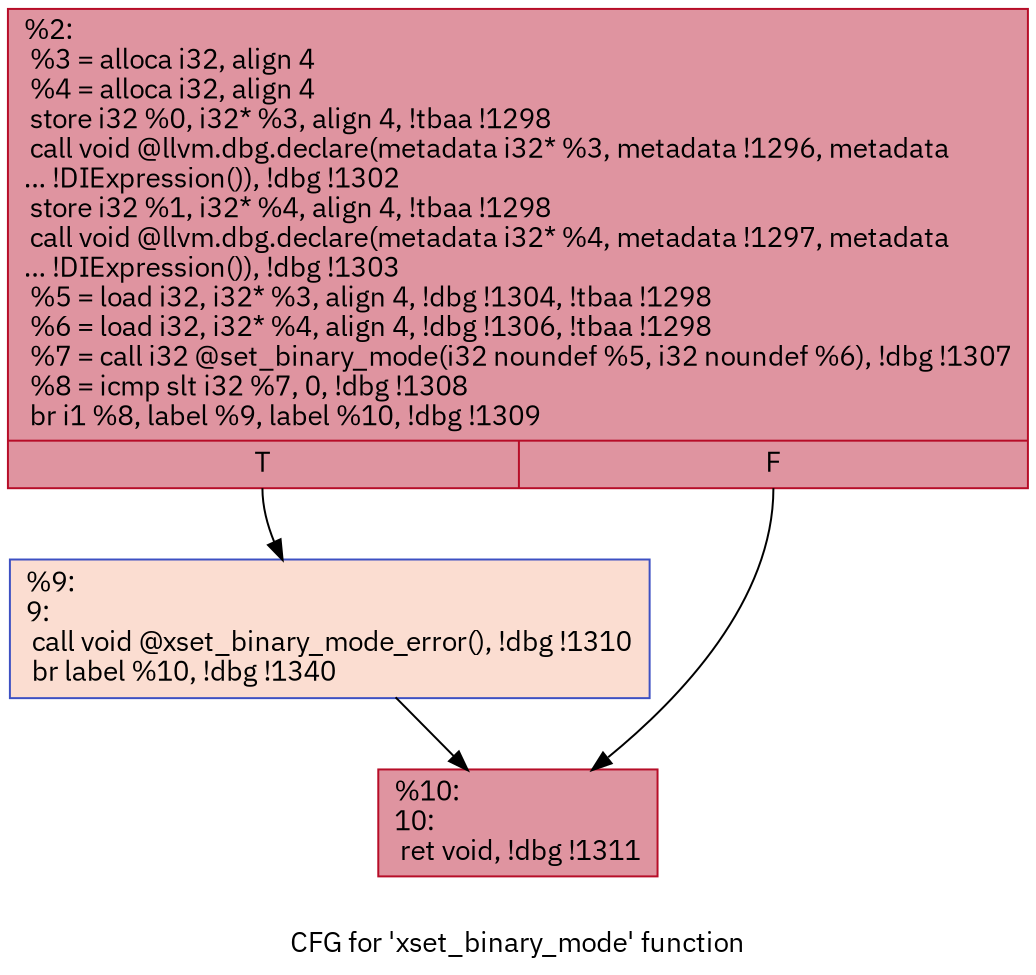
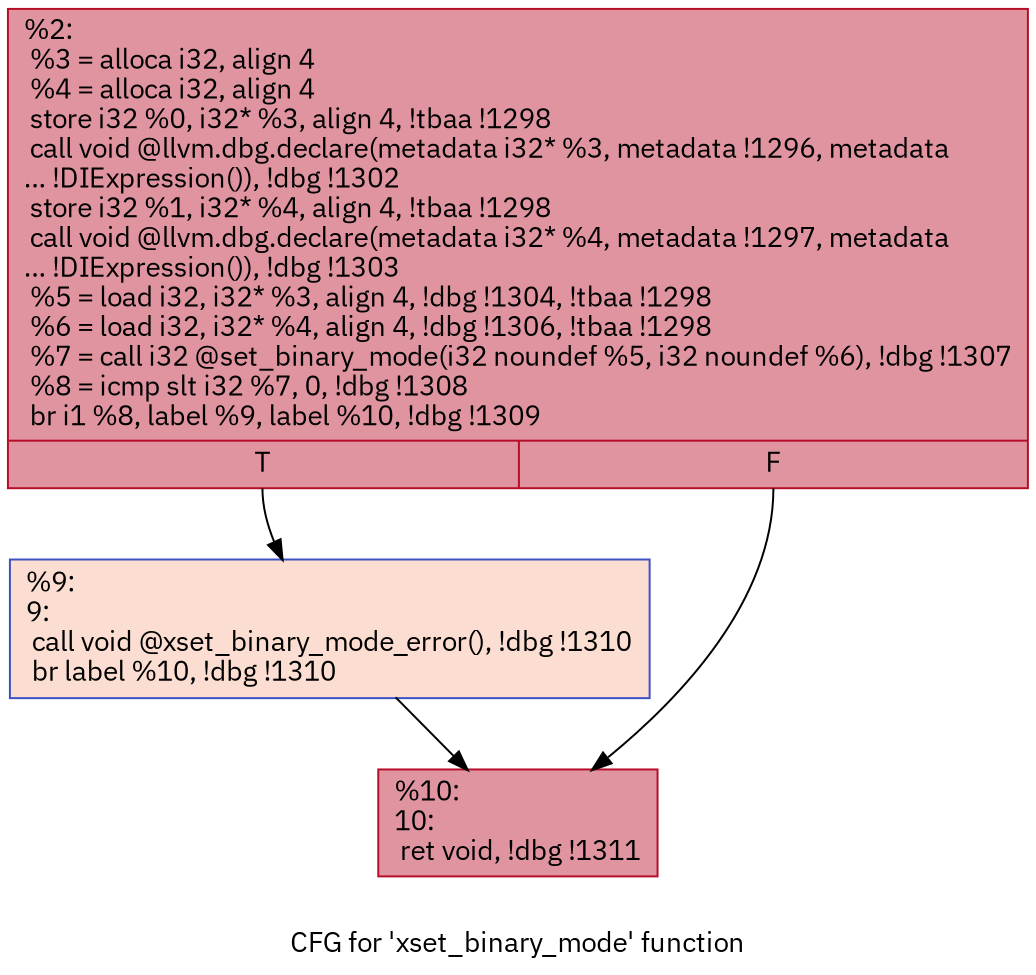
node "%9:": text "br label %10, !dbg !1340" -> "br label %10, !dbg !1310"
